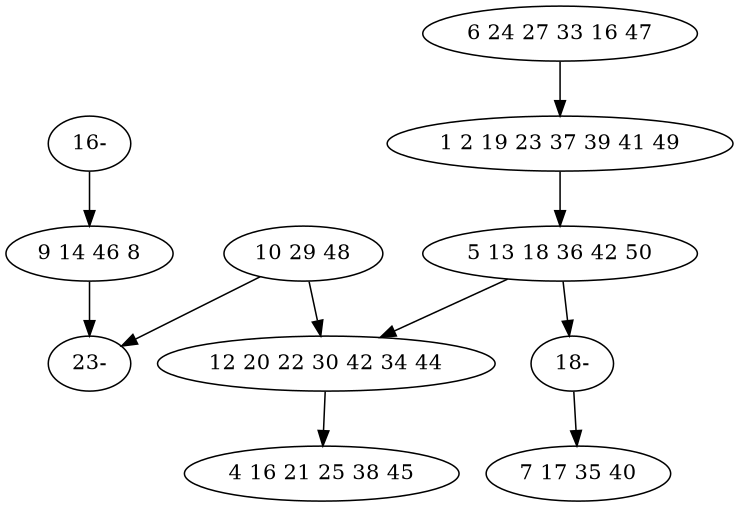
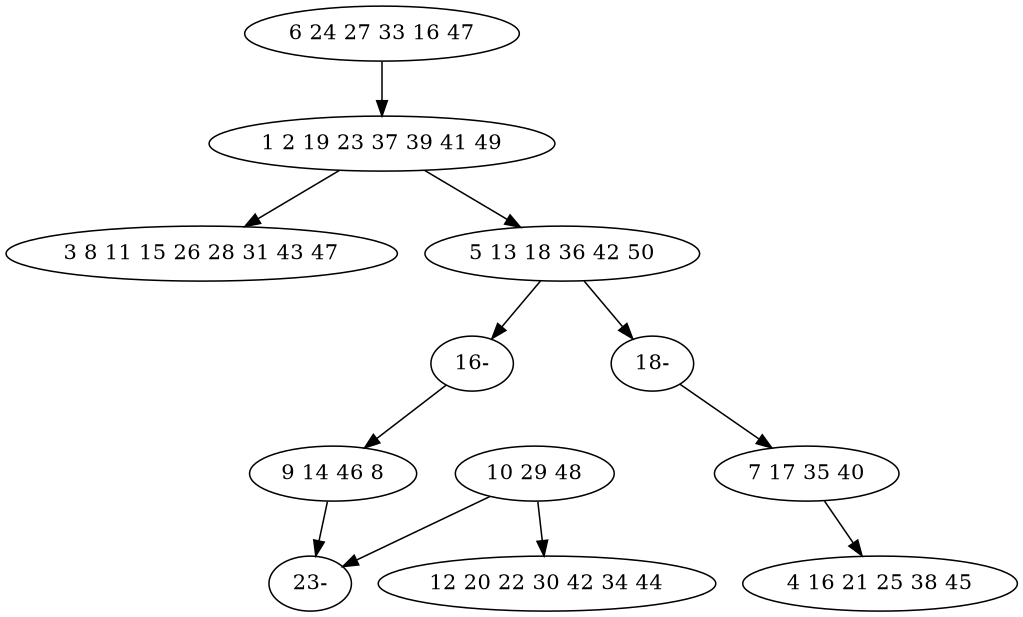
node "3 8 11 15 26 28 31 43 47": added
edge "5 13 18 36 42 50" -> "12 20 22 30 42 34 44": now "5 13 18 36 42 50" -> "16-"
edge "12 20 22 30 42 34 44" -> "4 16 21 25 38 45": now "7 17 35 40" -> "4 16 21 25 38 45"
